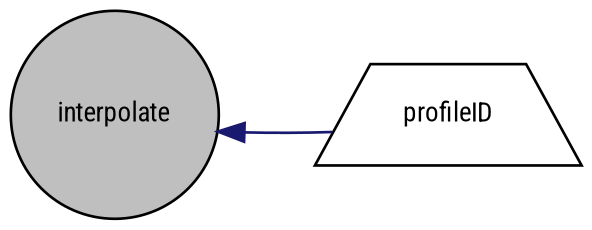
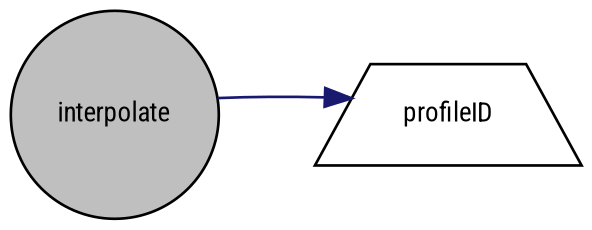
edge "profileID" -> "interpolate": reversed
